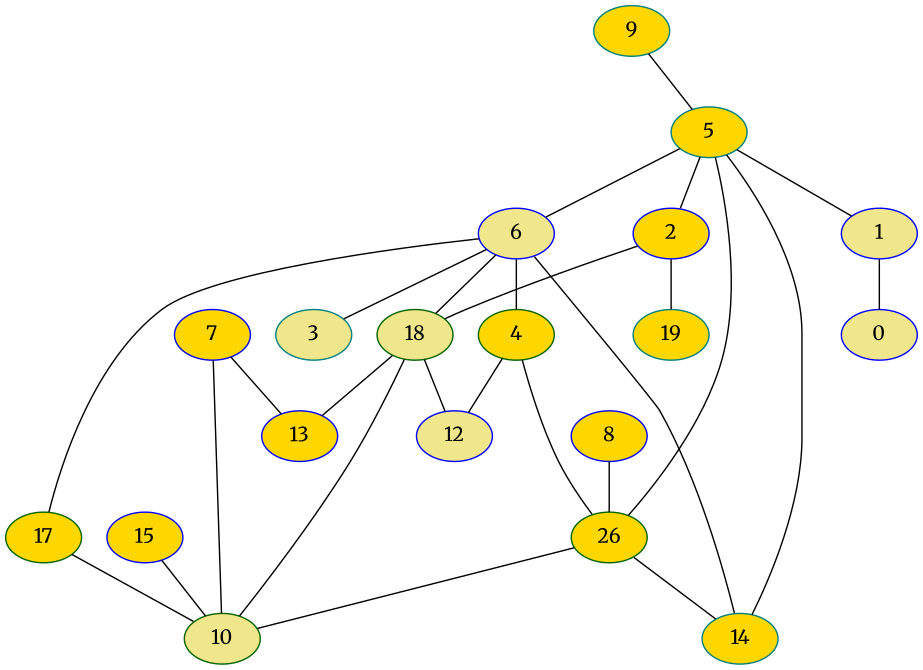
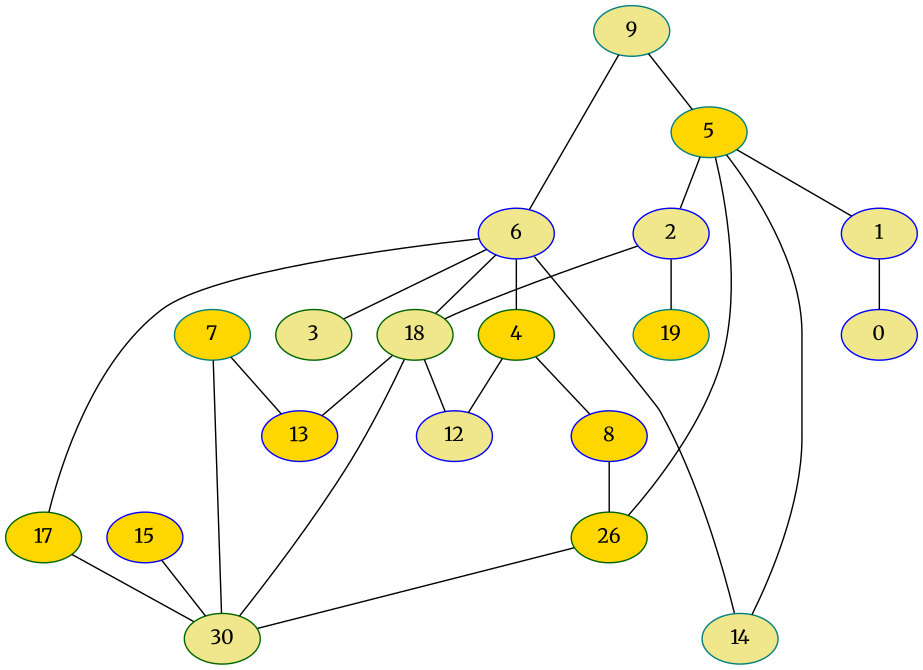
node "9": fillcolor gold -> khaki
edge "5" -- "6": now "9" -- "6"
node "2": fillcolor gold -> khaki
node "7": color blue -> teal
node "3": color teal -> darkgreen
edge "4" -- "26": now "4" -- "8"
edge "26" -- "14": removed
node "10": label "10" -> "30"
node "14": fillcolor gold -> khaki
